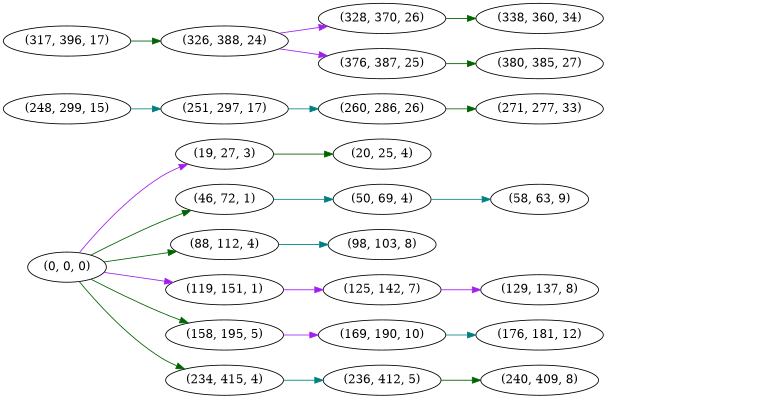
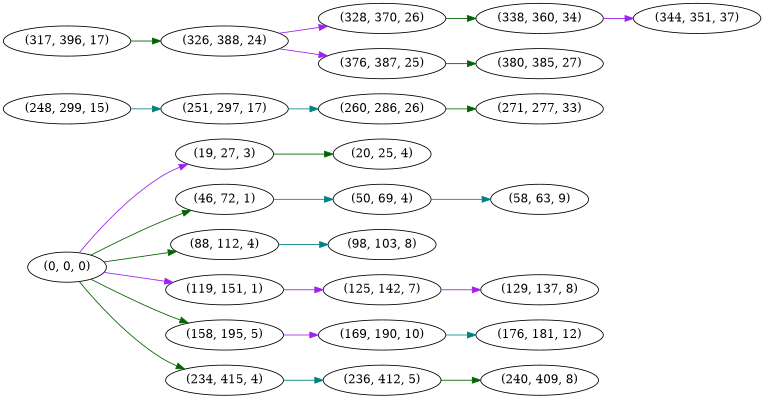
node "(344, 351, 37)": added
